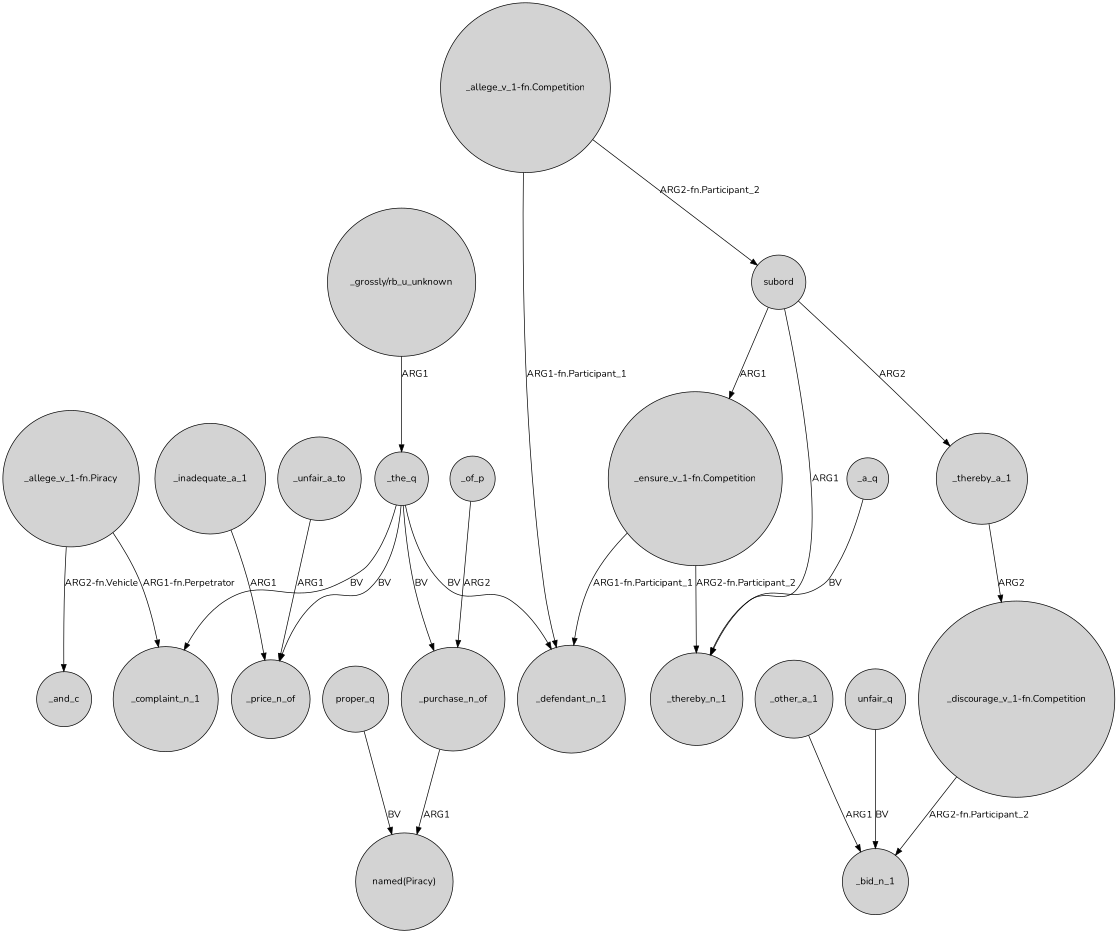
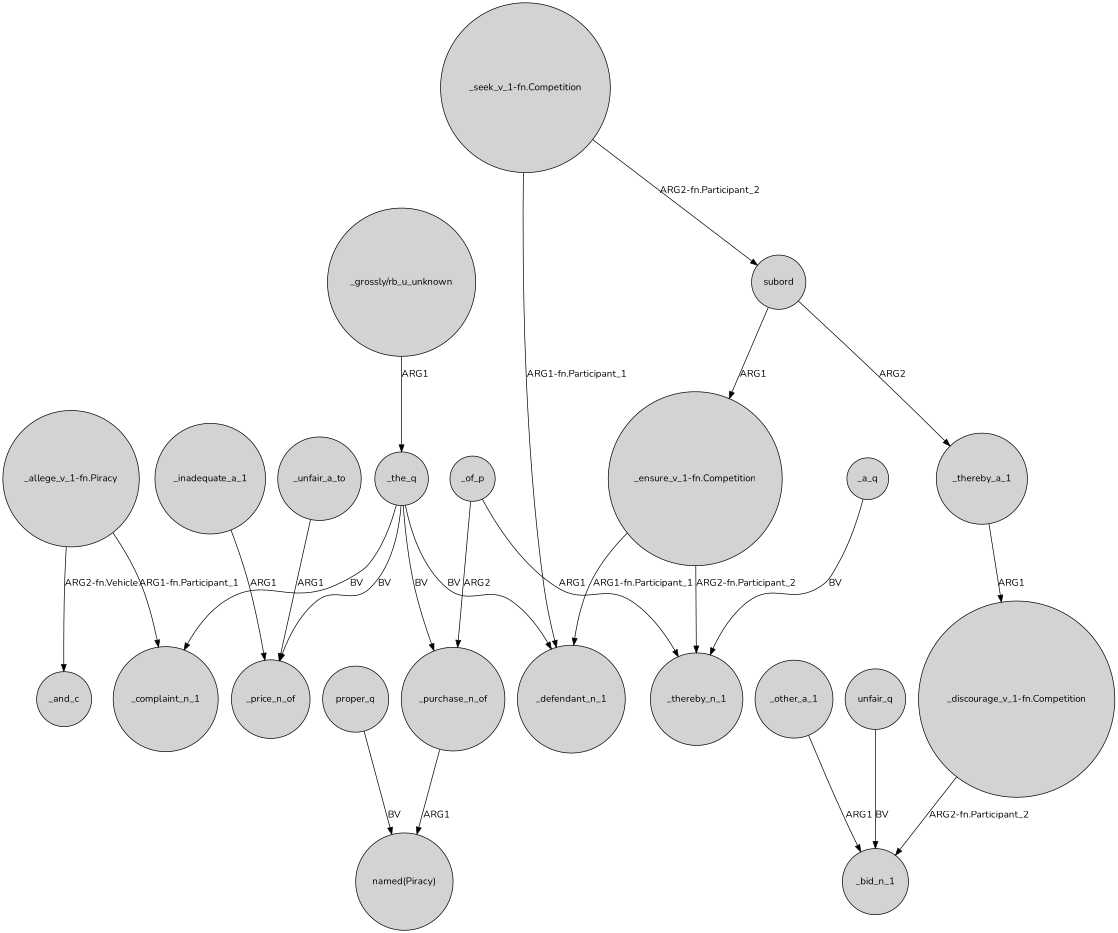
node "_allege_v_1-fn.Competition": label "_allege_v_1-fn.Competition" -> "_seek_v_1-fn.Competition"
edge "subord" -> "_thereby_n_1": now "_of_p" -> "_thereby_n_1"
edge "_allege_v_1-fn.Piracy" -> "_complaint_n_1": label "ARG1-fn.Perpetrator" -> "ARG1-fn.Participant_1"
edge "_thereby_a_1" -> "_discourage_v_1-fn.Competition": label "ARG2" -> "ARG1"
